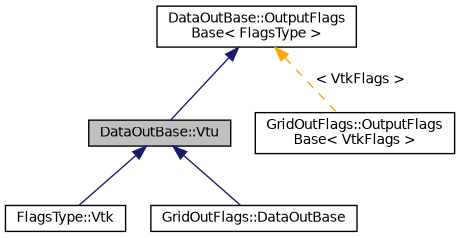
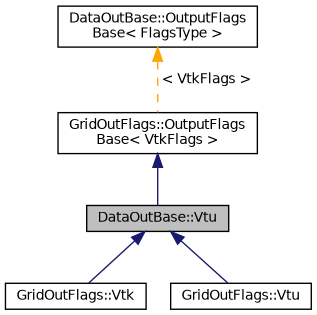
edge "DataOutBase::Vtu" -> "DataOutBase::OutputFlags Base< FlagsType >": now "DataOutBase::Vtu" -> "GridOutFlags::OutputFlags Base< VtkFlags >"
node "FlagsType::Vtk": label "FlagsType::Vtk" -> "GridOutFlags::Vtk"
node "GridOutFlags::DataOutBase": label "GridOutFlags::DataOutBase" -> "GridOutFlags::Vtu"
